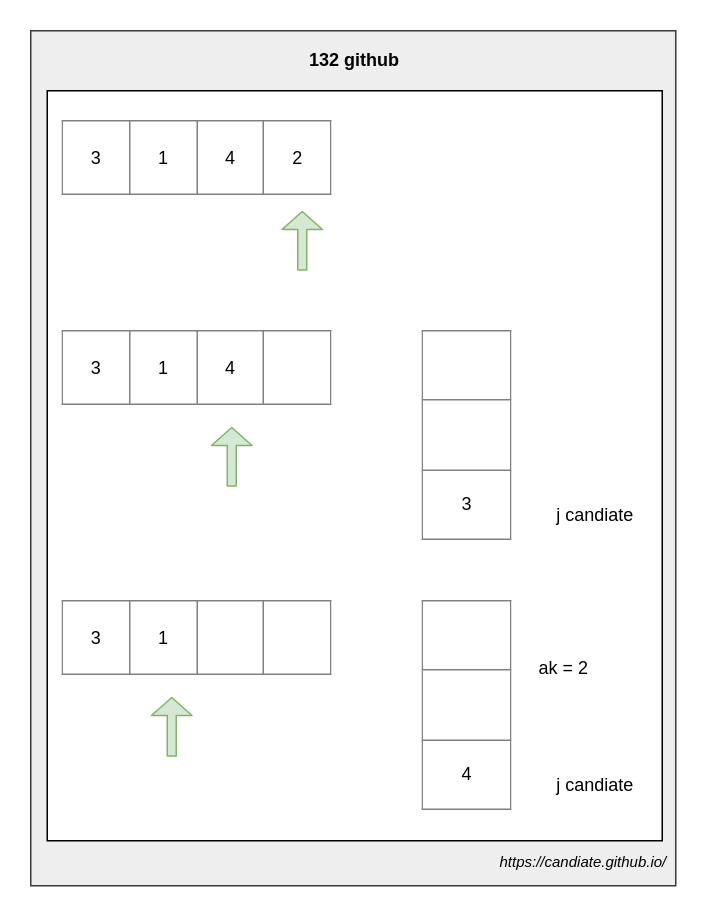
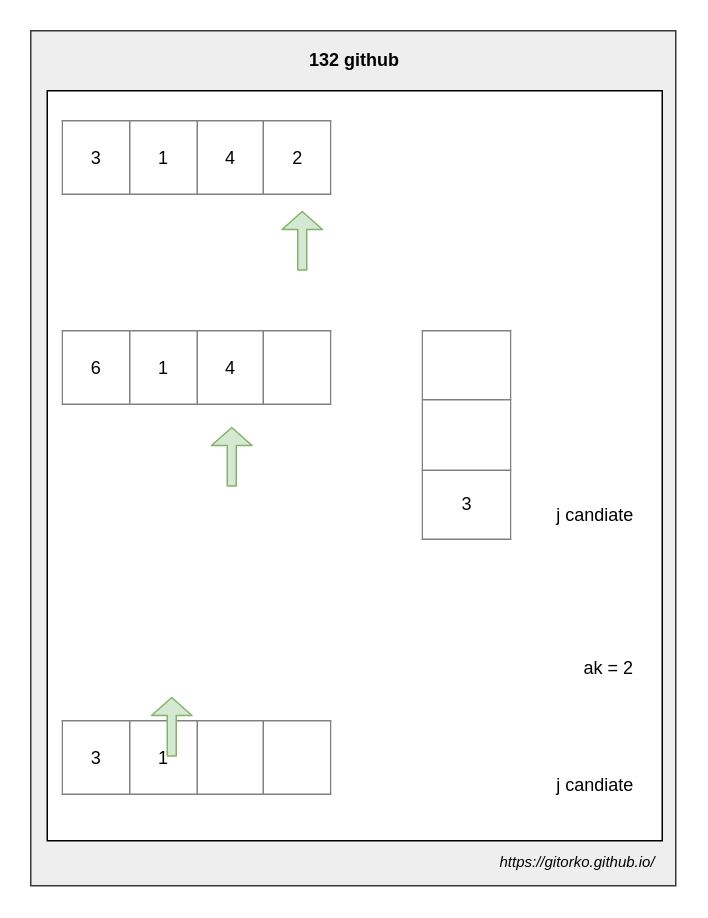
node "3 1 4": label "3 1 4" -> "6 1 4"
node "3 1": moved (197, 638) -> (197, 758)
node "ak = 2": moved (563, 668) -> (608, 668)
node "4": removed
node "https://candiate.github.io/": label "https://candiate.github.io/" -> "https://gitorko.github.io/"
